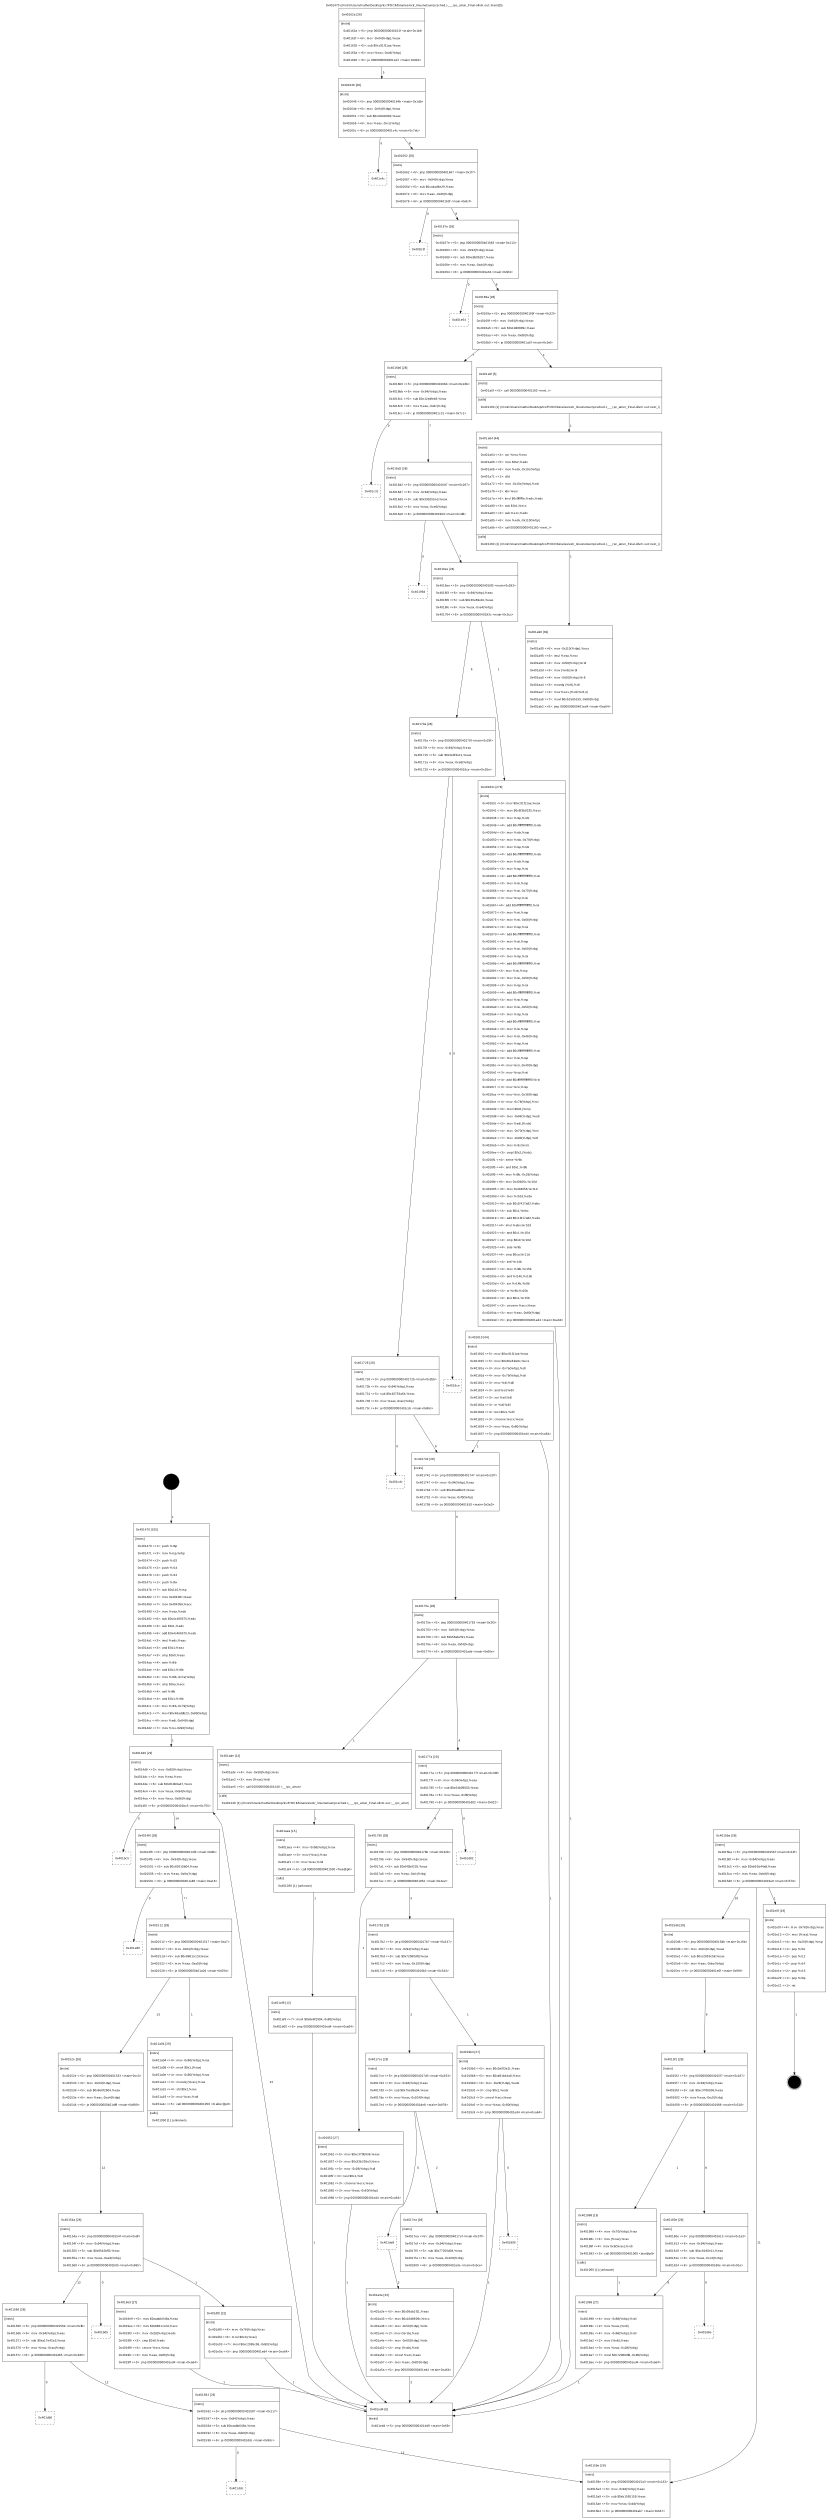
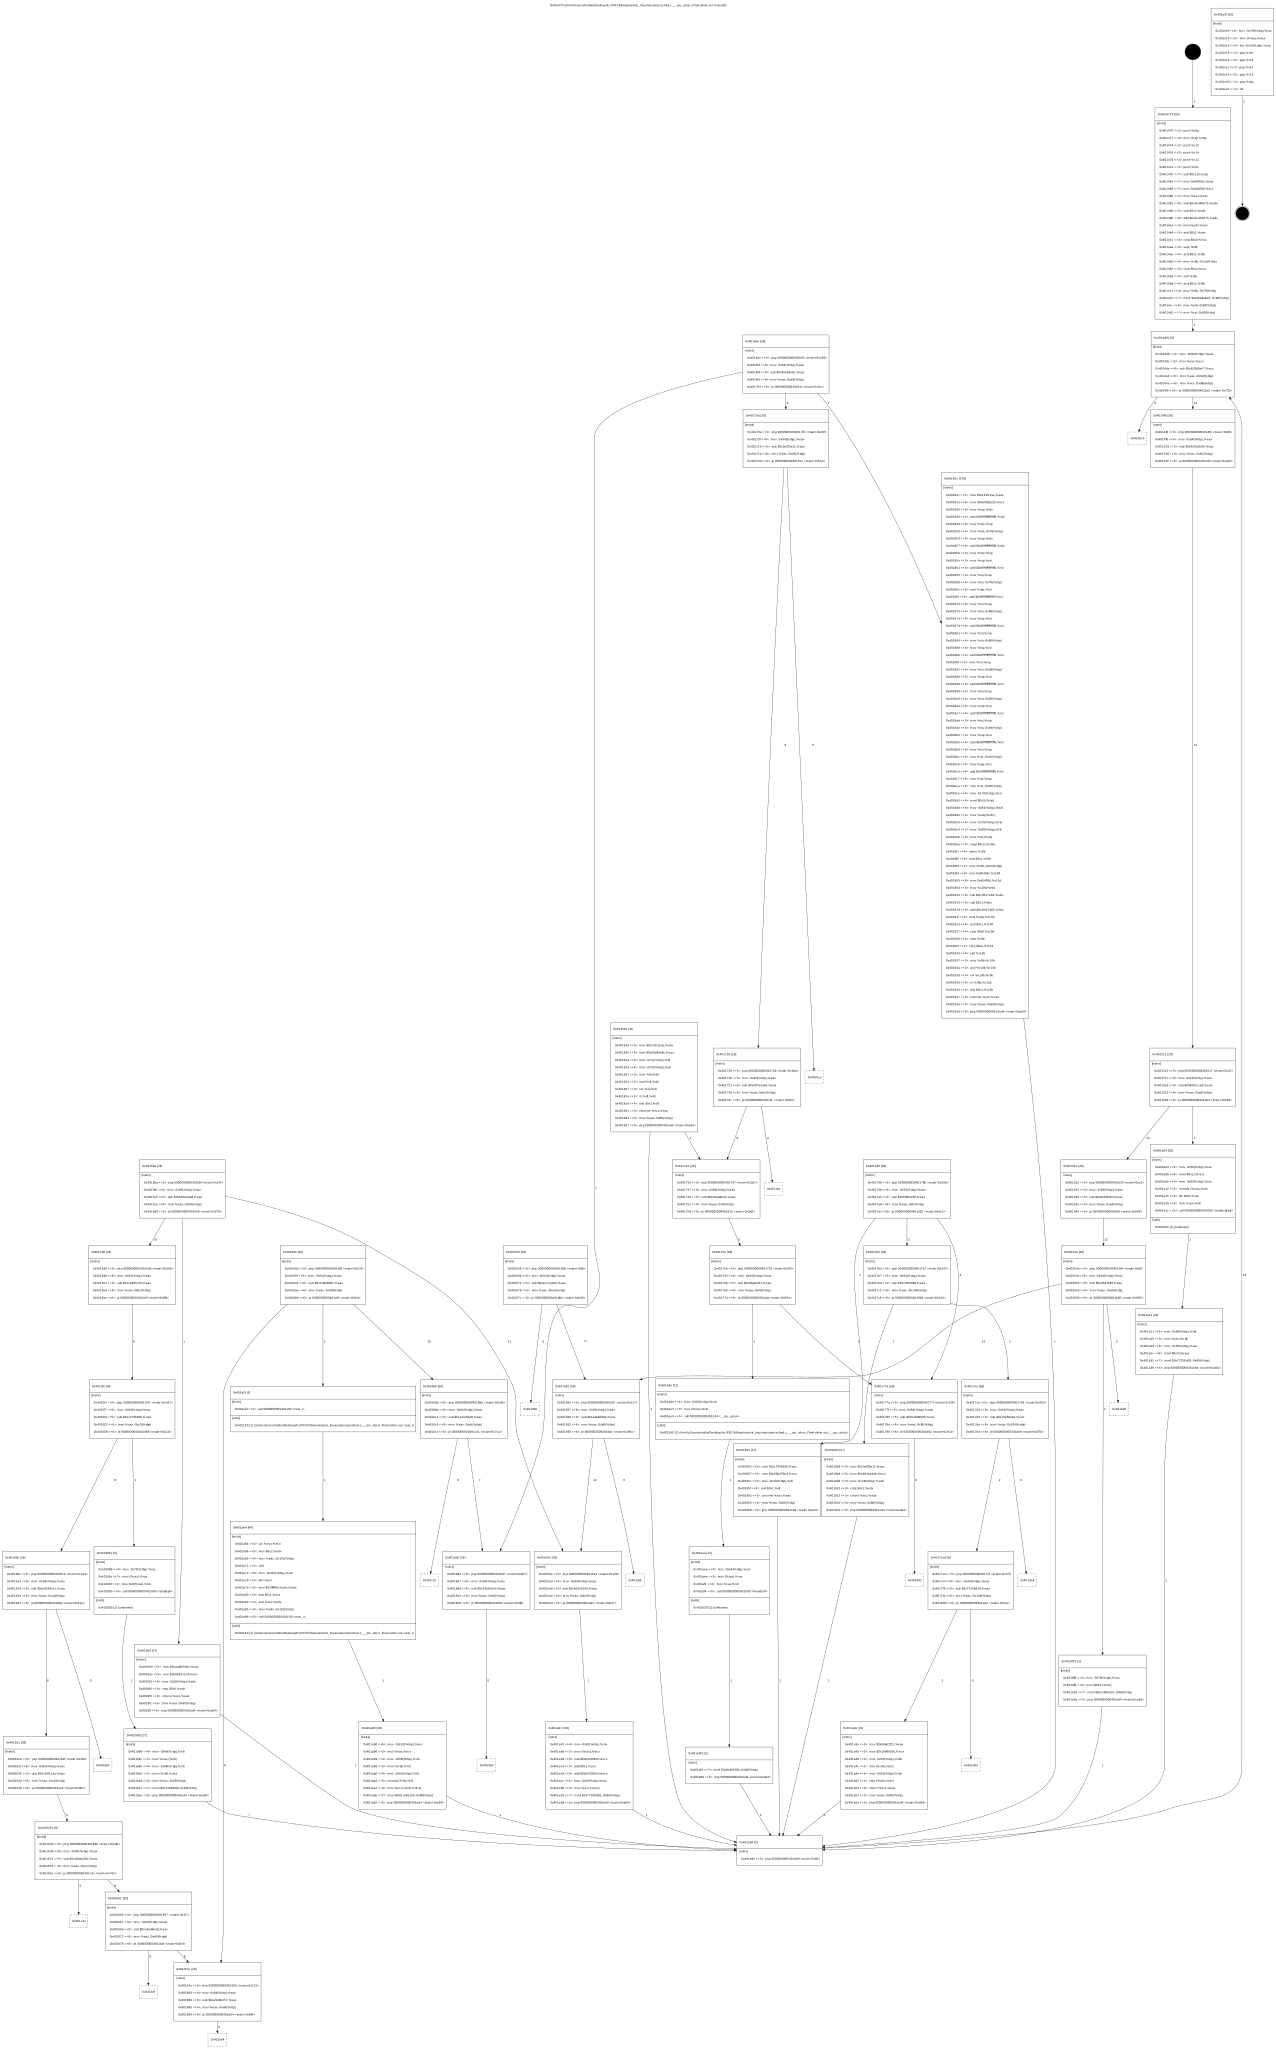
edge "0x40167e [28]" -> "0x40169a [28]": reversed
edge "0x40169a [28]" -> "0x4016b6 [28]": label " 7" -> " 10"
edge "0x4016d2 [28]" -> "0x4016ee [28]": reversed
node "0x401a21 [29]": added
node "0x401ab7 [39]": added
edge "0x40177a [28]" -> "0x401796 [28]": reversed
edge "0x4015ba [28]" -> "0x401e0f [19]": now "0x4015ba [28]" -> "0x4019e9 [27]"
edge "0x4014f6 [28]" -> "0x401512 [28]": label " 11" -> " 14"
node "0x401e86": removed
edge "0x4019b3 [27]" -> "0x401806": now "0x4017ea [28]" -> "0x401806"
edge "0x401de8" -> "0x401a3e [33]": now "0x4017ea [28]" -> "0x401a3e [33]"
edge "0x40160e [28]" -> "0x401998 [27]": now "0x40160e [28]" -> "0x40162a [28]"
edge "0x40154a [28]" -> "0x401566 [28]": now "0x40154a [28]" -> "0x401582 [28]"
edge "0x401998 [27]" -> "0x401ed4 [5]": label " 1" -> " 7"
